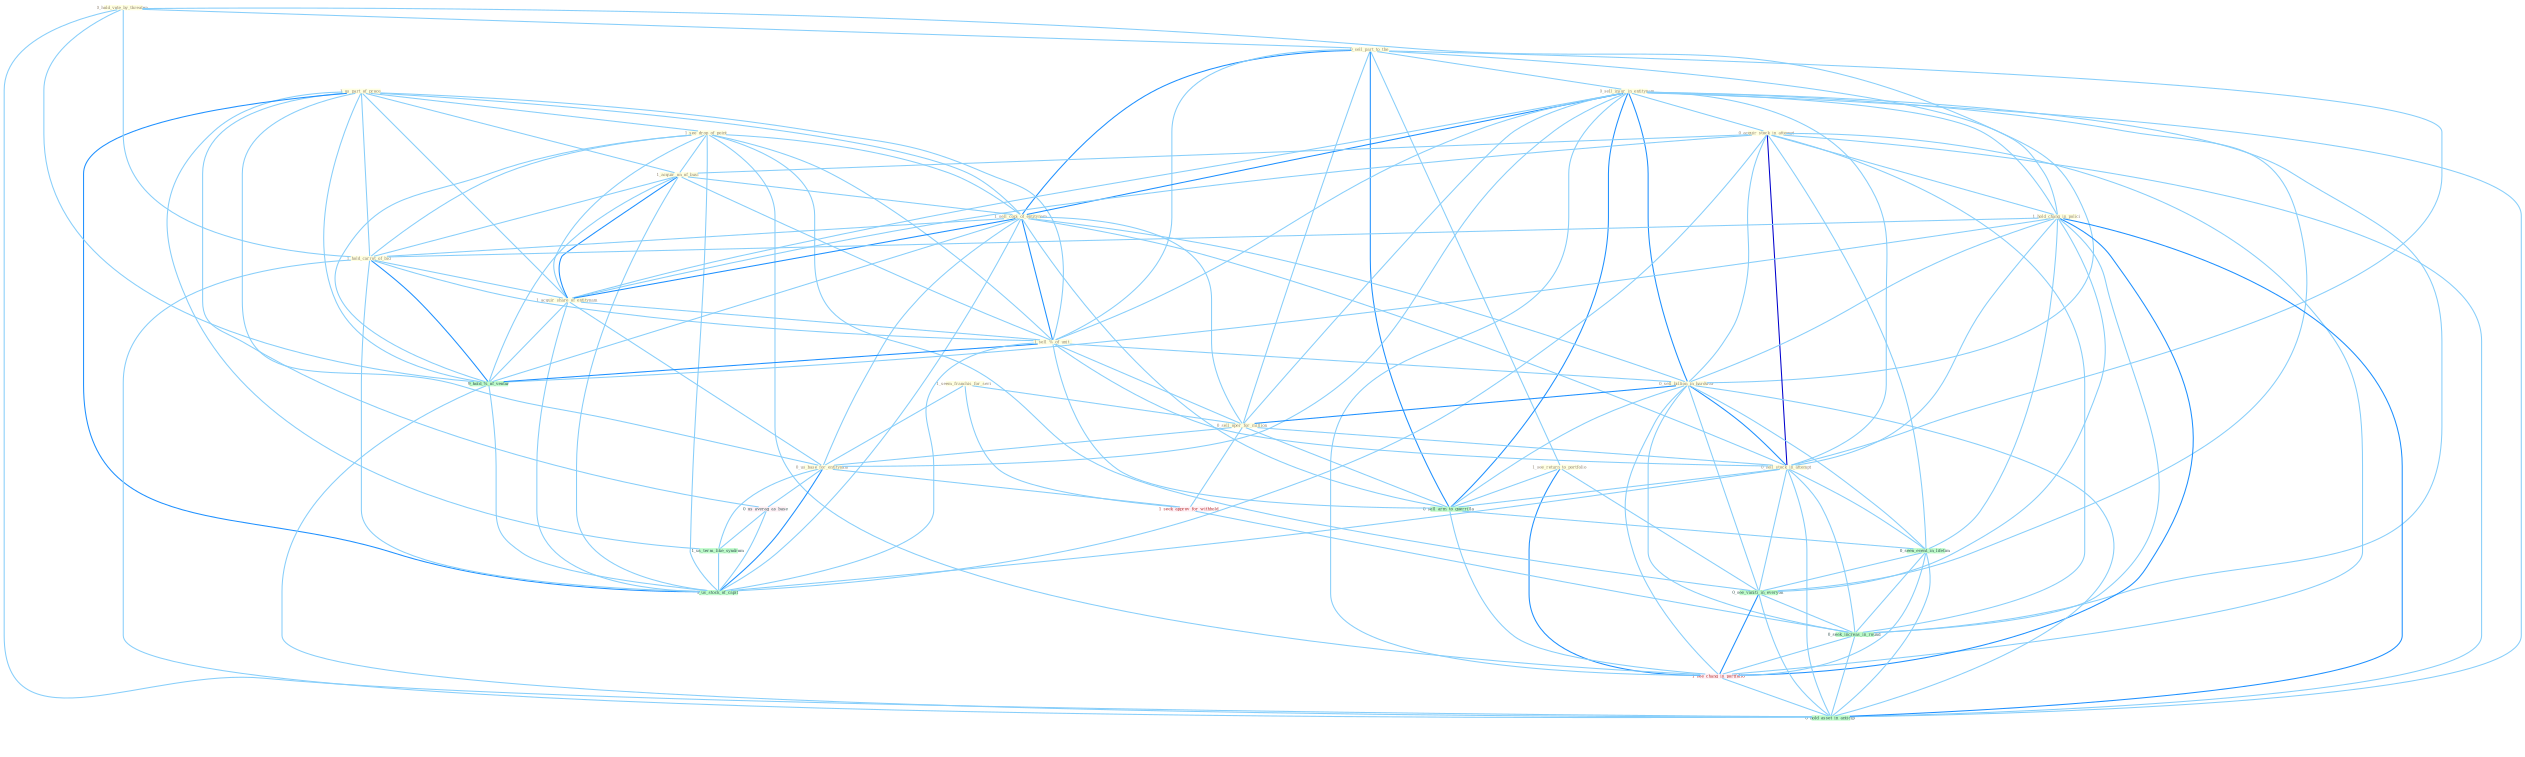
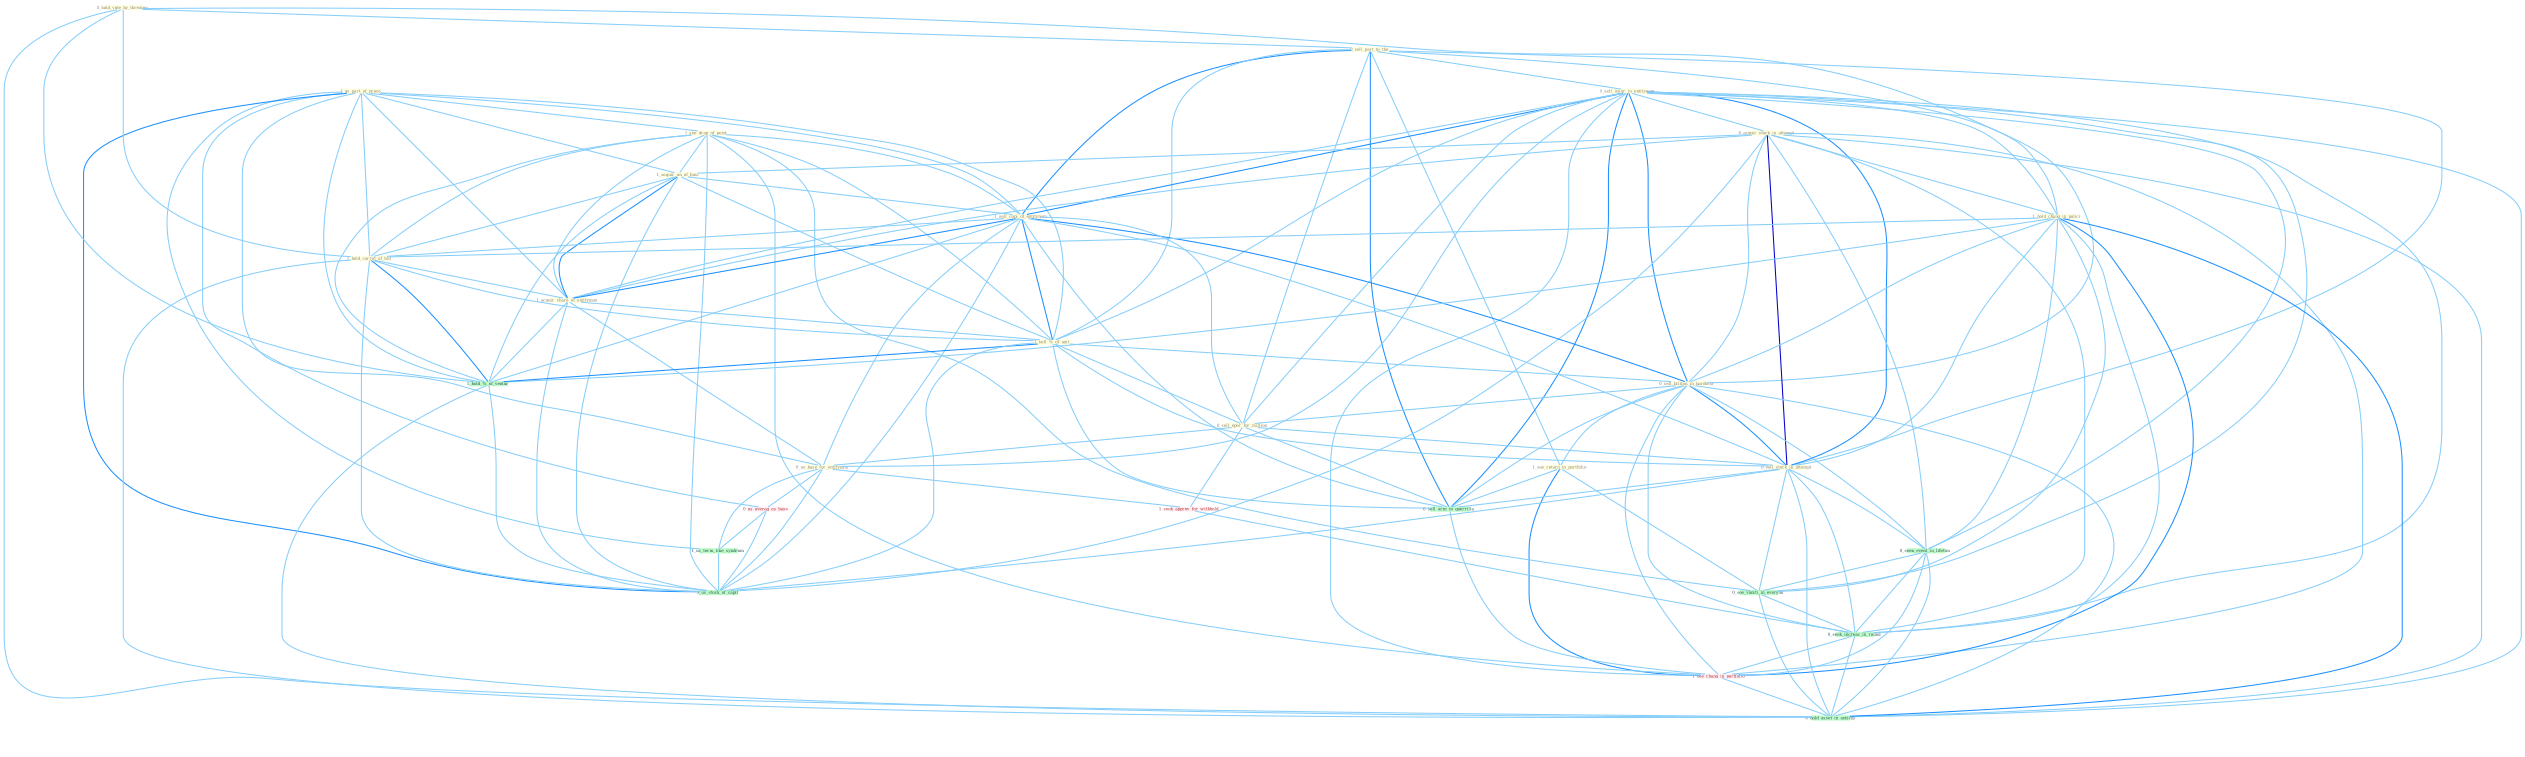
edge "0_sell_insur_in_entitynam" -- "0_sell_stock_in_attempt": color #87cefa -> #1e90ff
edge "1_sell_copi_of_entitynam" -- "0_sell_billion_in_hardwar": color #87cefa -> #1e90ff
node "9_hold_%_of_ventur": label "9_hold_%_of_ventur" -> "1_hold_%_of_ventur"
node "1_seem_franchis_for_seri": removed
edge "0_sell_billion_in_hardwar" -- "0_sell_oper_for_million": color #1e90ff -> #87cefa
edge "0_sell_billion_in_hardwar" -- "0_see_vaniti_in_everyon": now "0_sell_billion_in_hardwar" -- "1_see_return_to_portfolio"
node "0_us_averag_as_base": fontcolor #2f4f4f -> #b22222
edge "0_sell_arm_to_guerrilla" -- "0_seen_event_in_lifetim": now "0_sell_insur_in_entitynam" -- "0_seen_event_in_lifetim"
edge "0_us_base_for_entitynam" -- "1_us_stock_of_capit": color #1e90ff -> #87cefa
edge "0_see_vaniti_in_everyon" -- "1_see_chang_in_portfolio": removed
